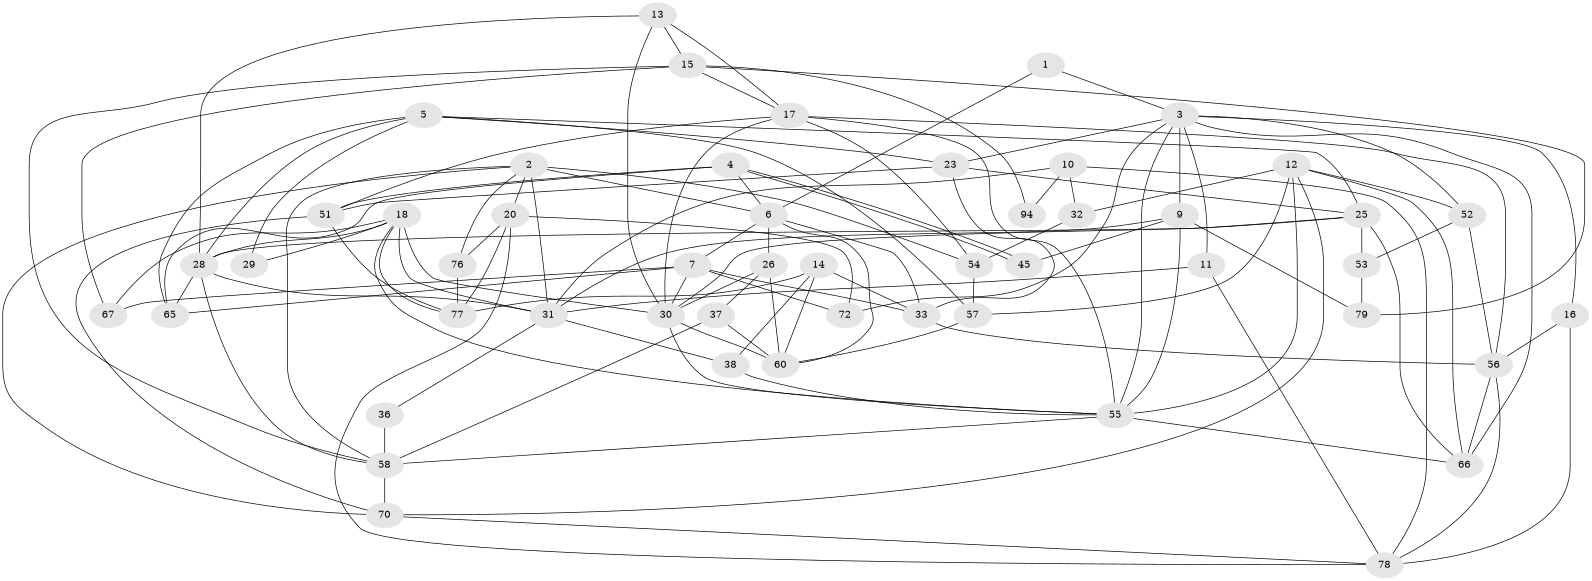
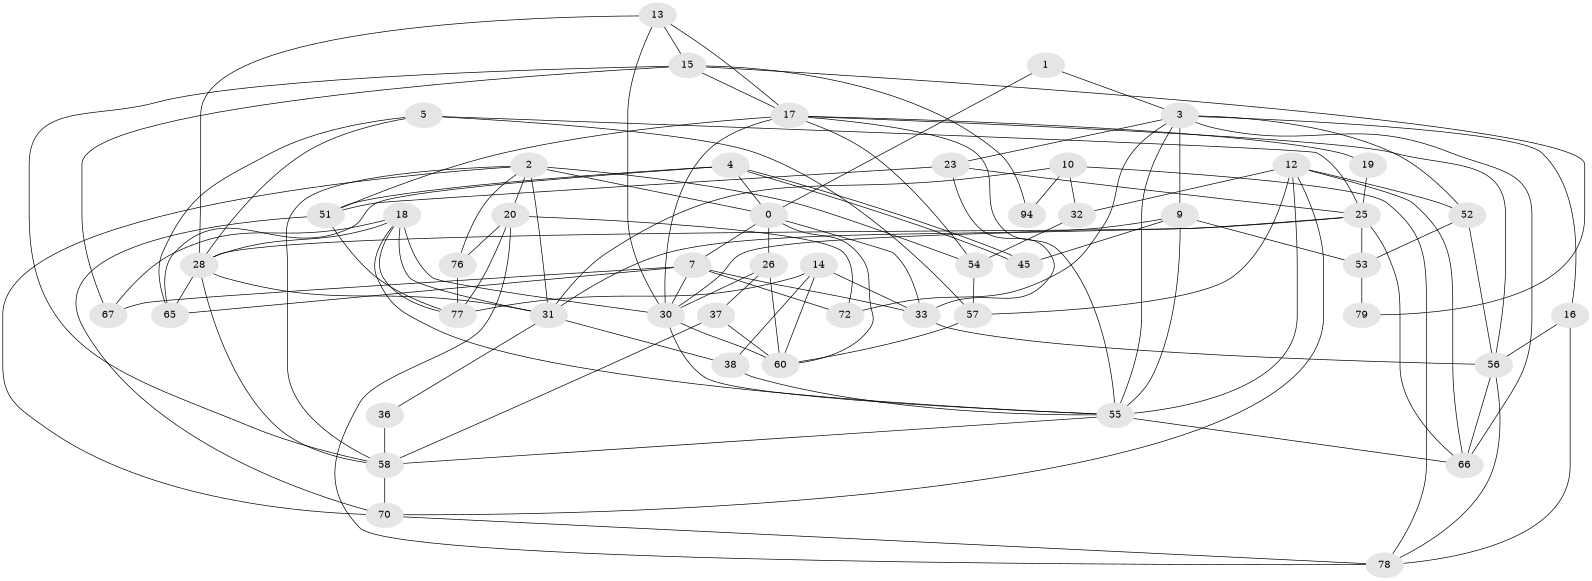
edge "5" -- "23": removed
node "19": added
node "6": label "6" -> "0"
node "29": removed
node "11": removed
edge "9" -- "79": now "9" -- "53"
